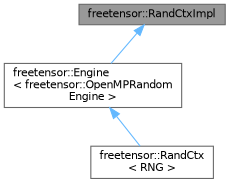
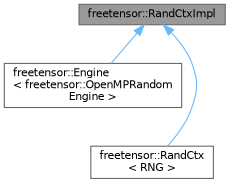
edge "freetensor::RandCtx < RNG >" -> "freetensor::Engine < freetensor::OpenMPRandom Engine >": now "freetensor::RandCtx < RNG >" -> "freetensor::RandCtxImpl"
